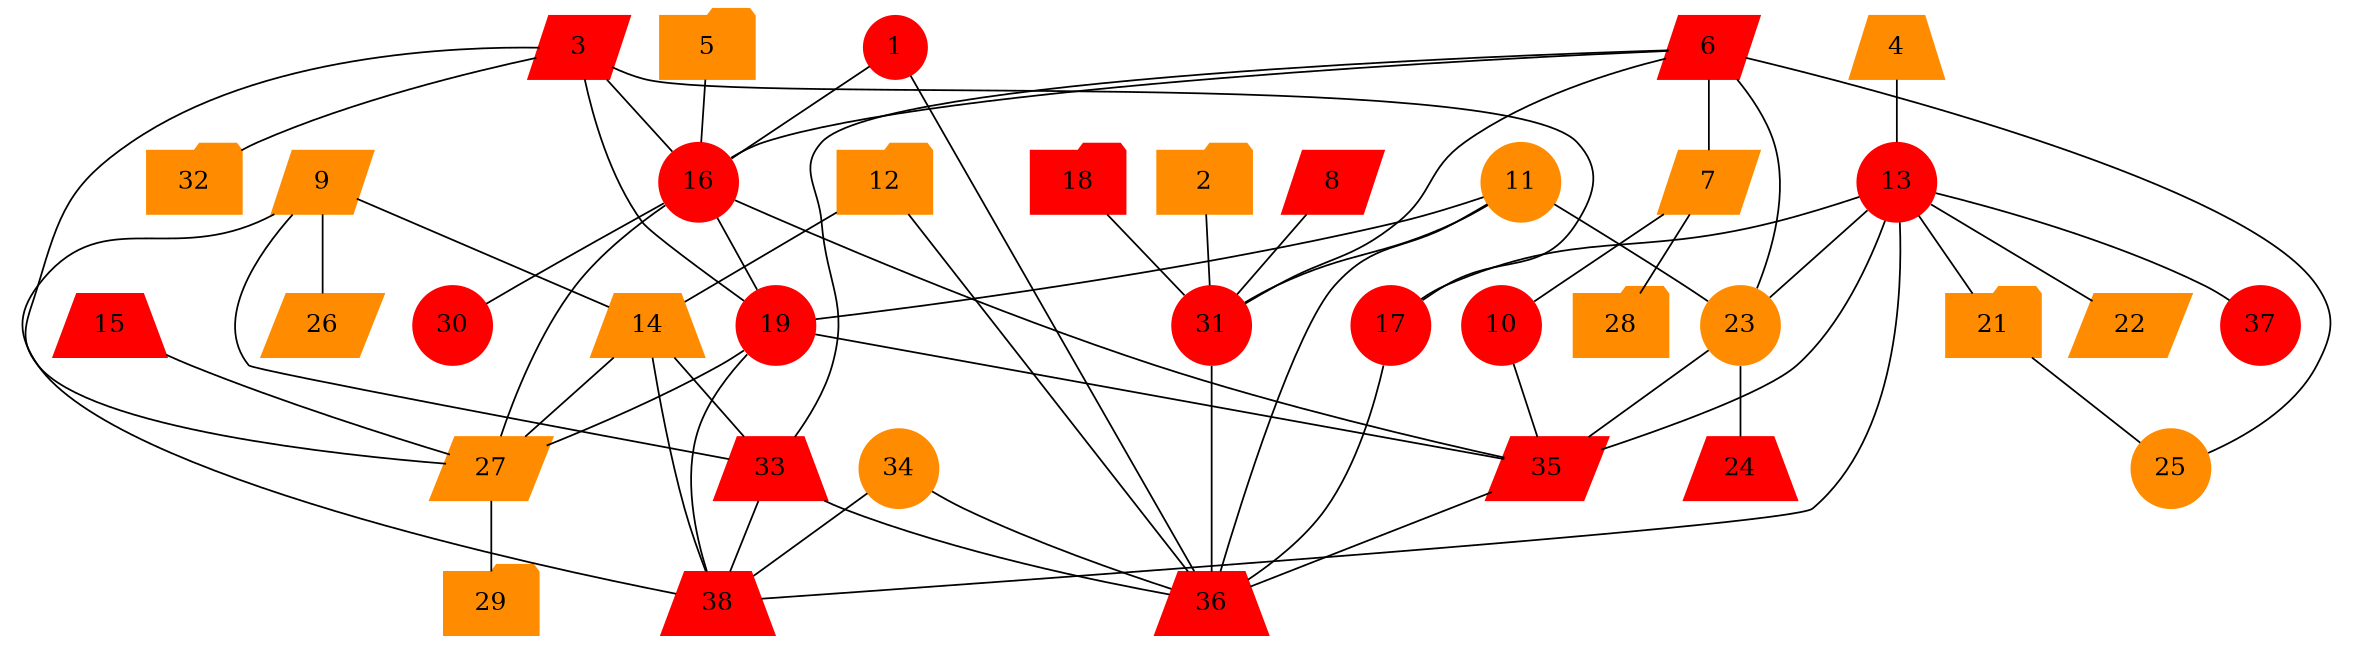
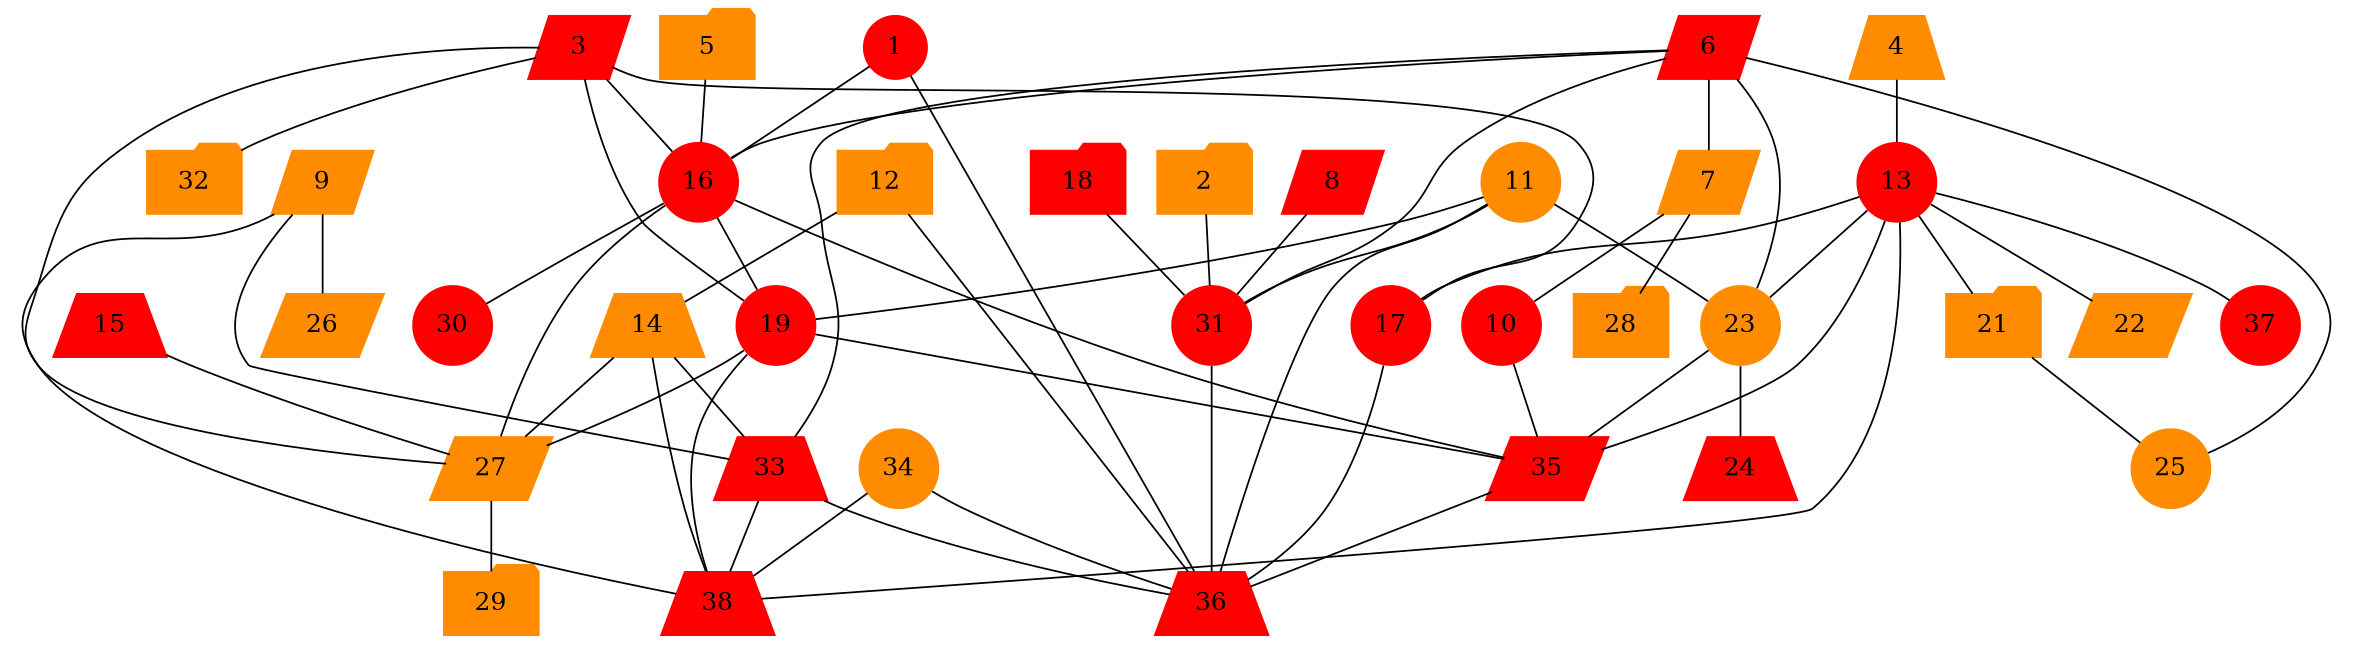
edge "9" -- "14": removed
